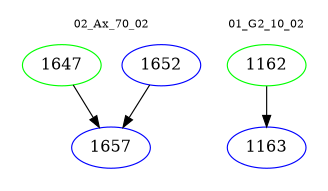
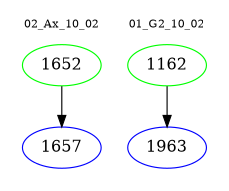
cluster "02_Ax_70_02": label "02_Ax_70_02" -> "02_Ax_10_02"
node "1647": removed
node "1652": color blue -> green
node "1163": label "1163" -> "1963"
